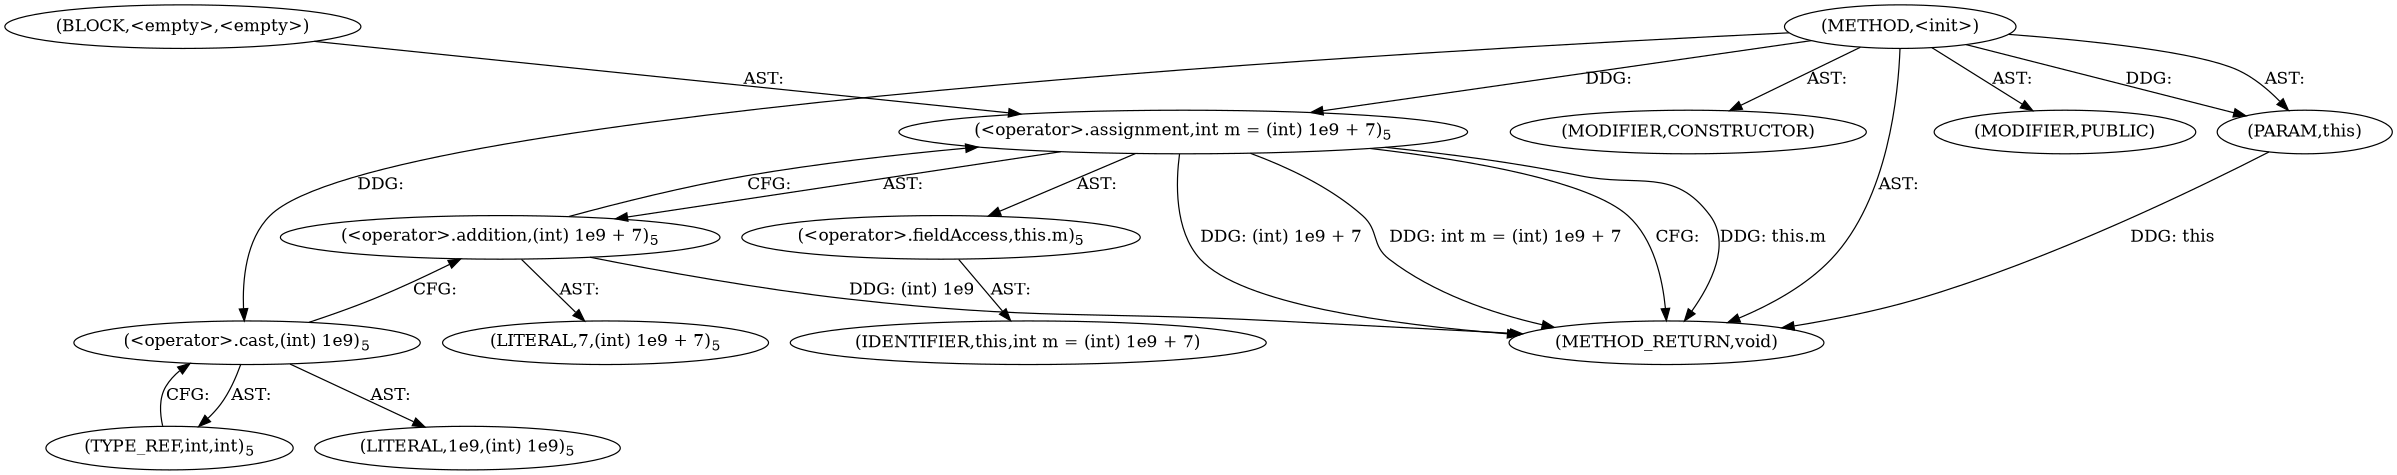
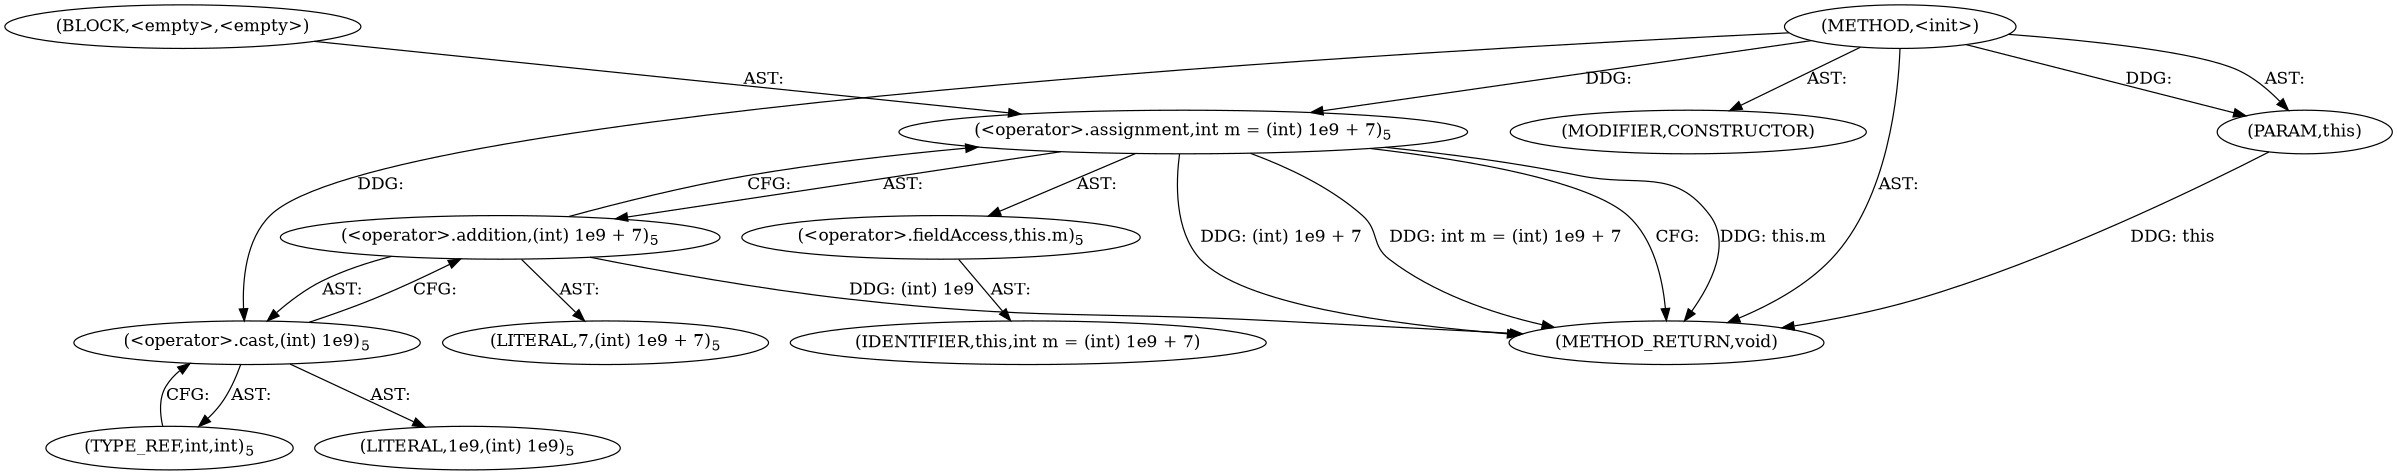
node "(MODIFIER,PUBLIC)": removed
edge "(<operator>.addition,(int) 1e9 + 7)" -> "(<operator>.cast,(int) 1e9)": added, label "AST:"
